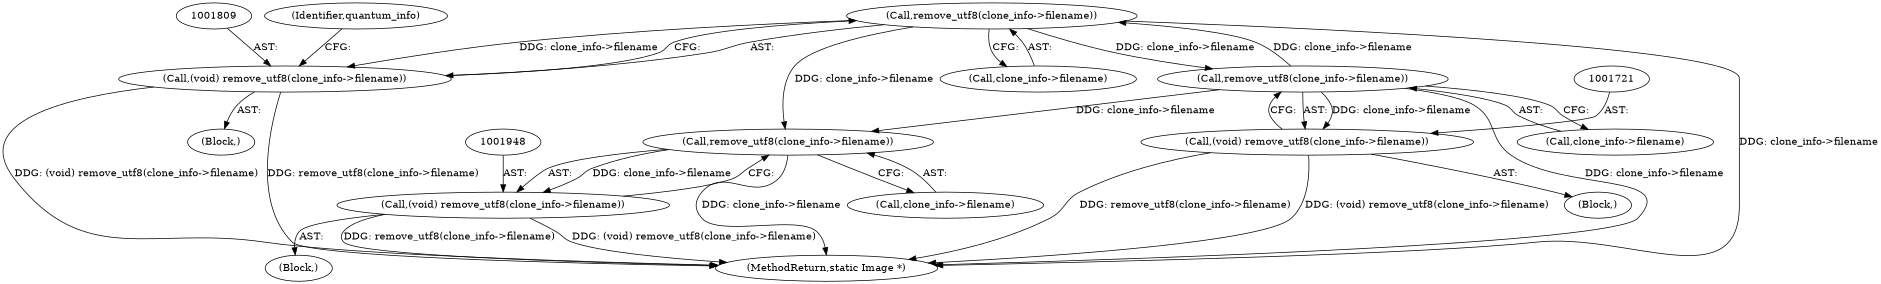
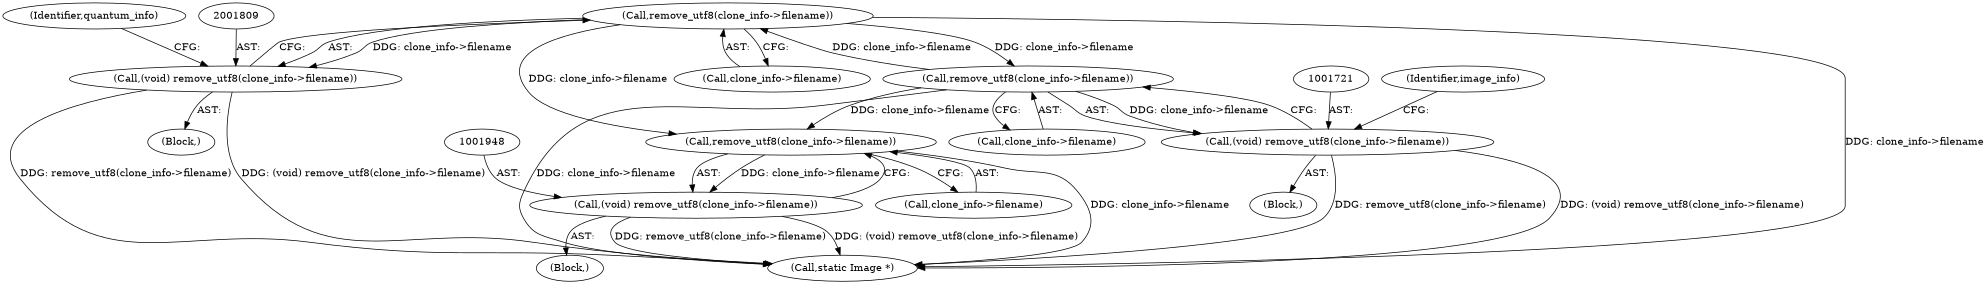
node "1001809": label "1001809" -> "2001809"
node "(Identifier,image_info)": added
node "(MethodReturn,static Image *)": label "(MethodReturn,static Image *)" -> "(Call,static Image *)"
